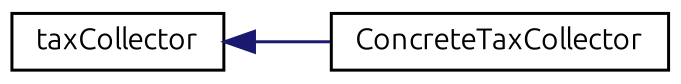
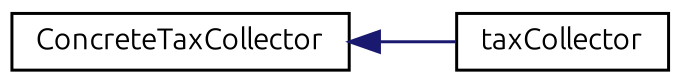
edge "ConcreteTaxCollector" -> "taxCollector": reversed
